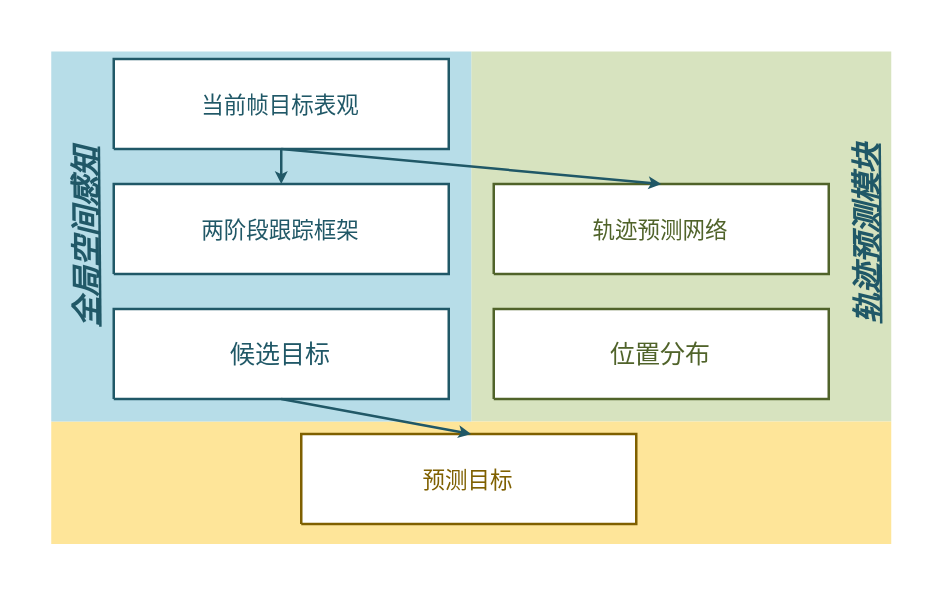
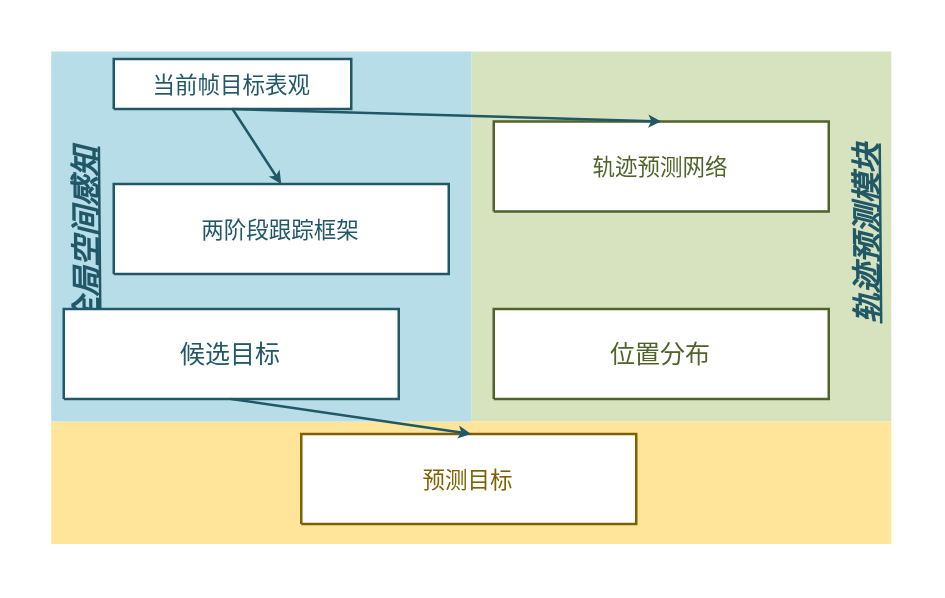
node "当前帧目标表观": size 335x90 -> 238x50
node "轨迹预测网络": moved (661, 229) -> (661, 166)
node "候选目标": moved (281, 354) -> (231, 354)
